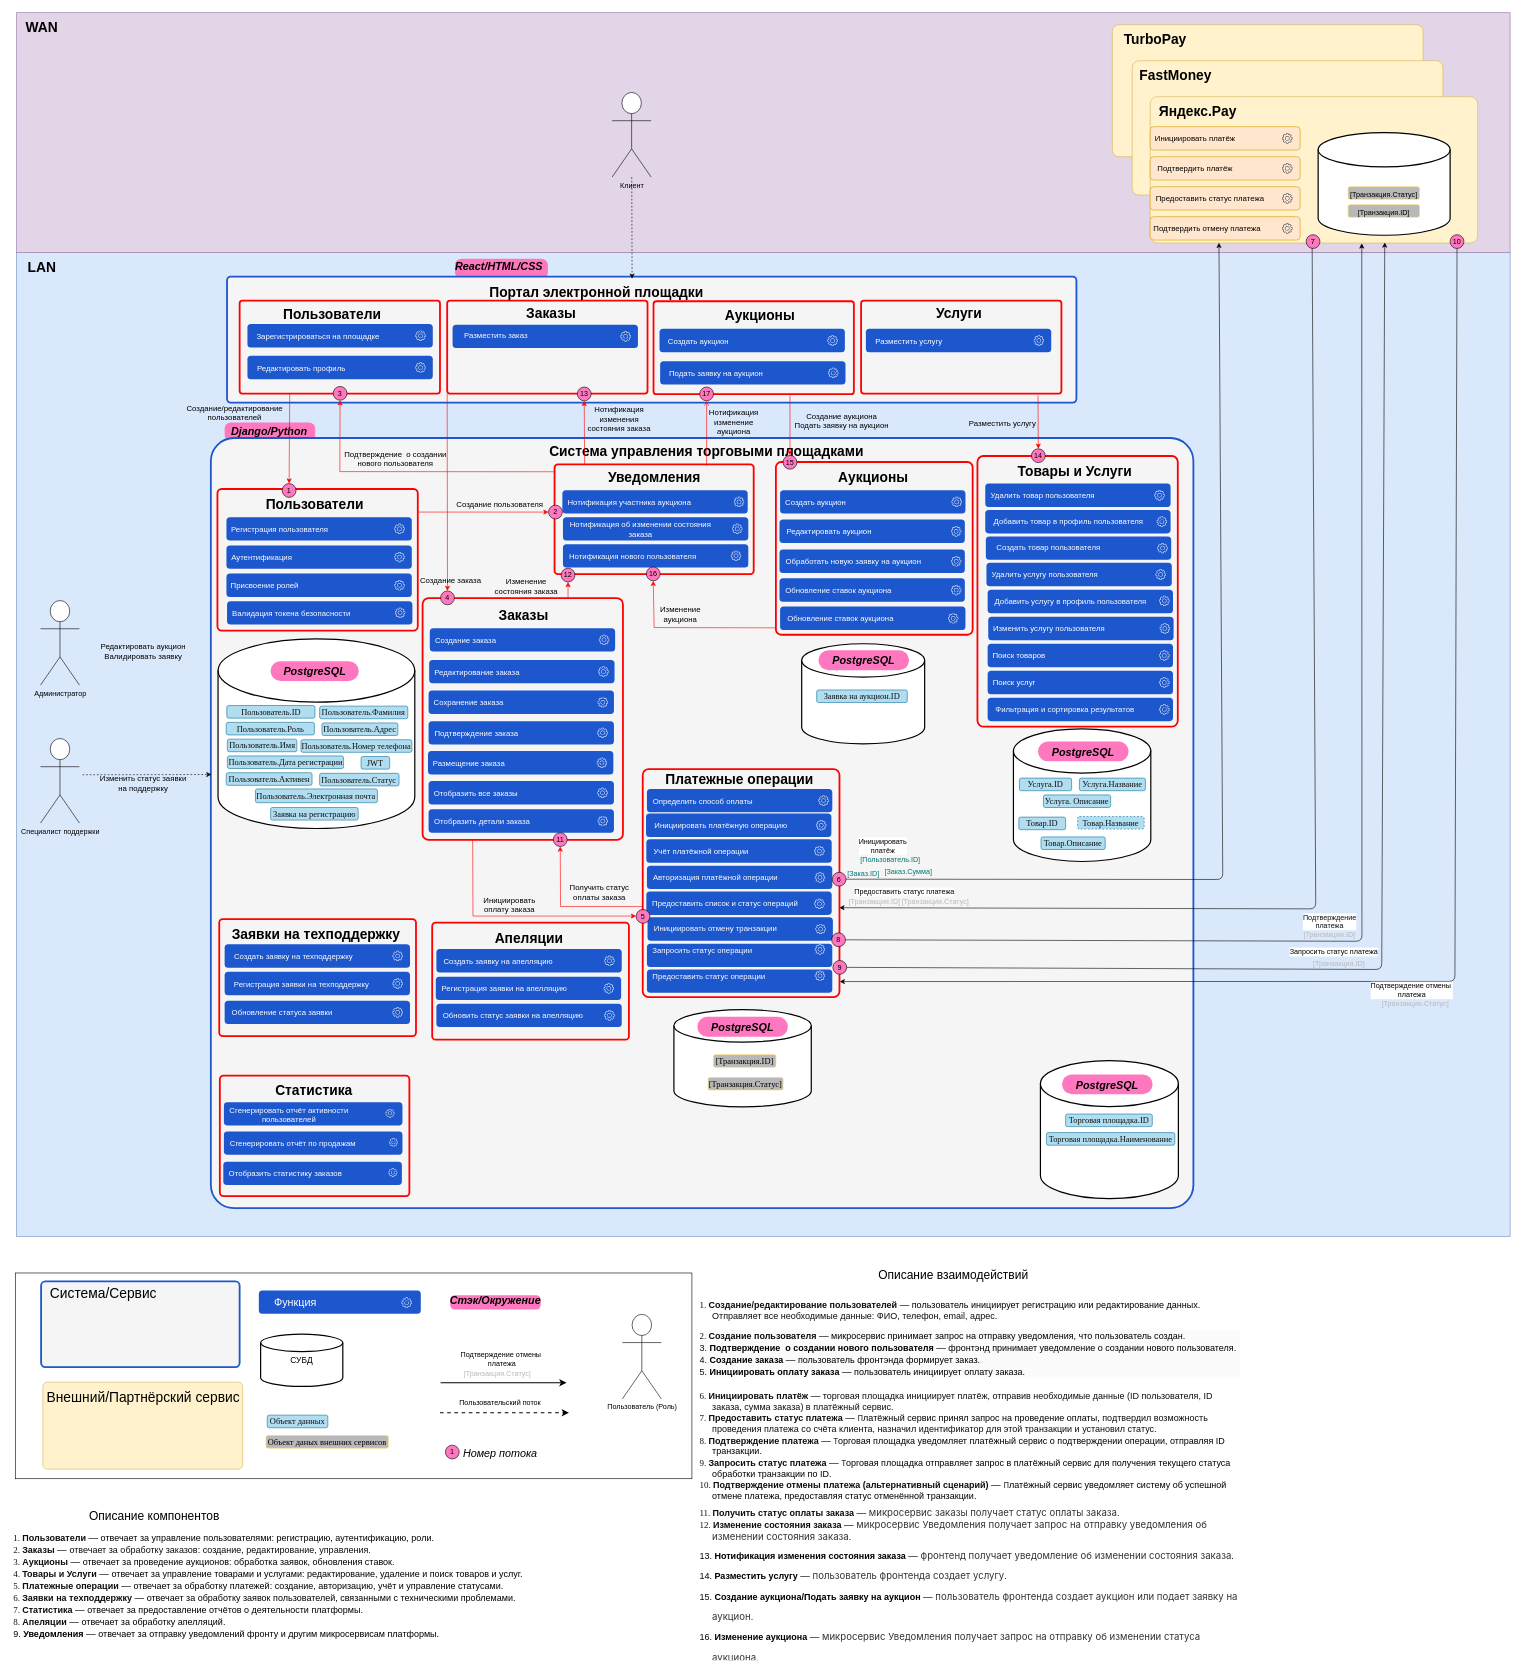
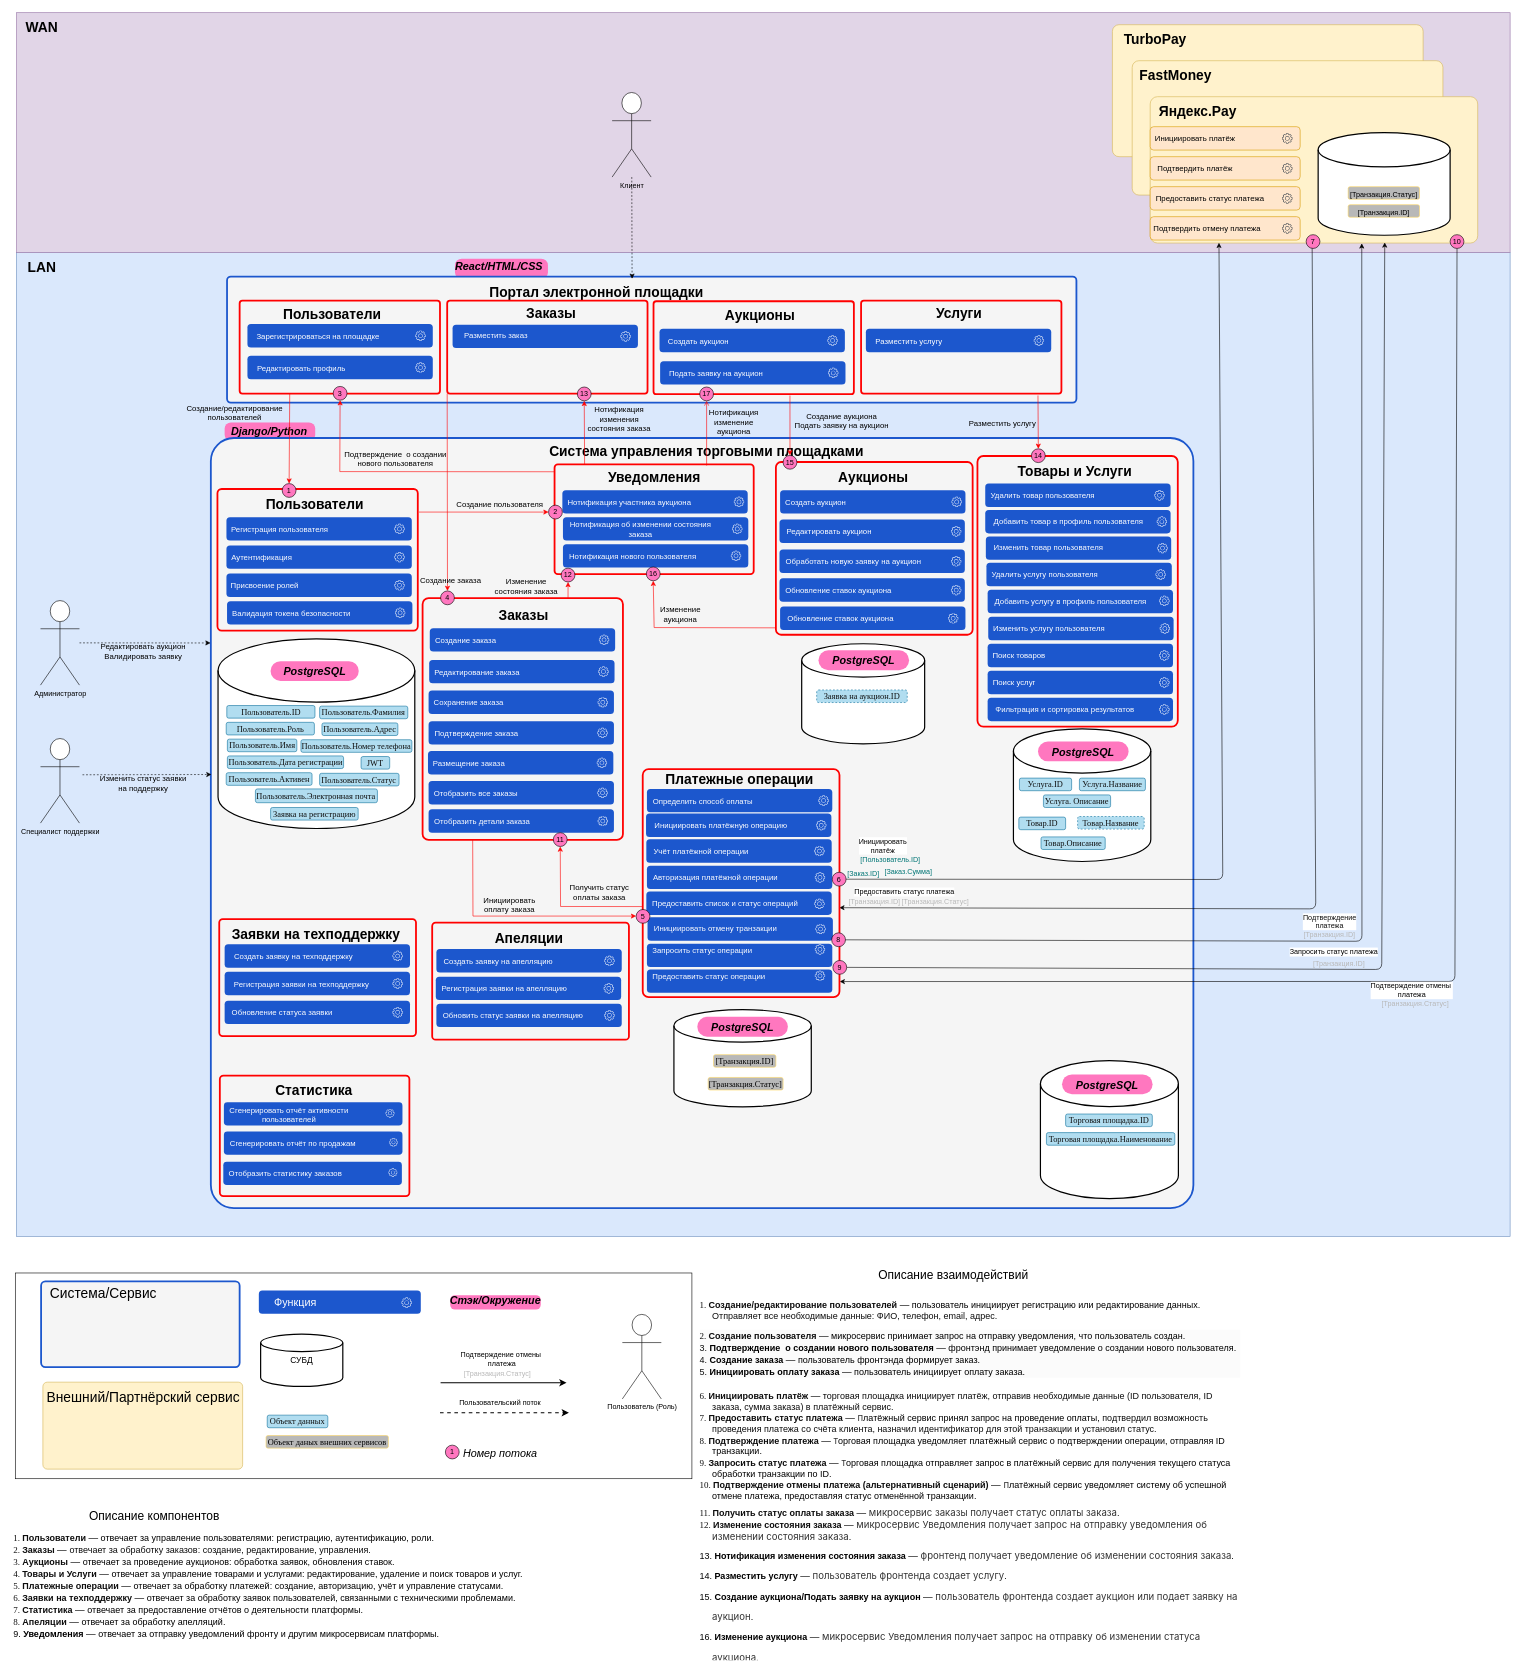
node "Создать товар пользователя": label "Создать товар пользователя" -> "Изменить товар пользователя"
edge "Администратор" -> "Редактировать аукцион Валидировать заявку": added
node "Заявка на аукцион.ID": style solid -> dashed
